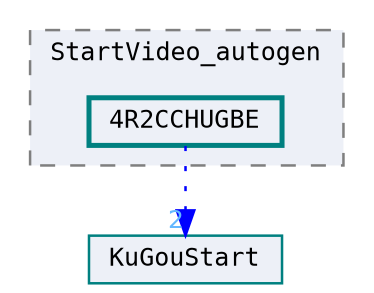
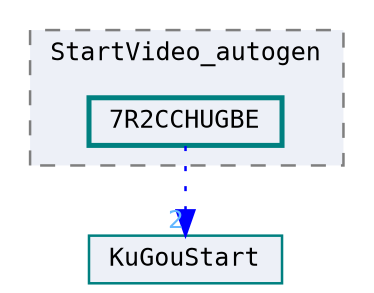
node "4R2CCHUGBE": label "4R2CCHUGBE" -> "7R2CCHUGBE"
